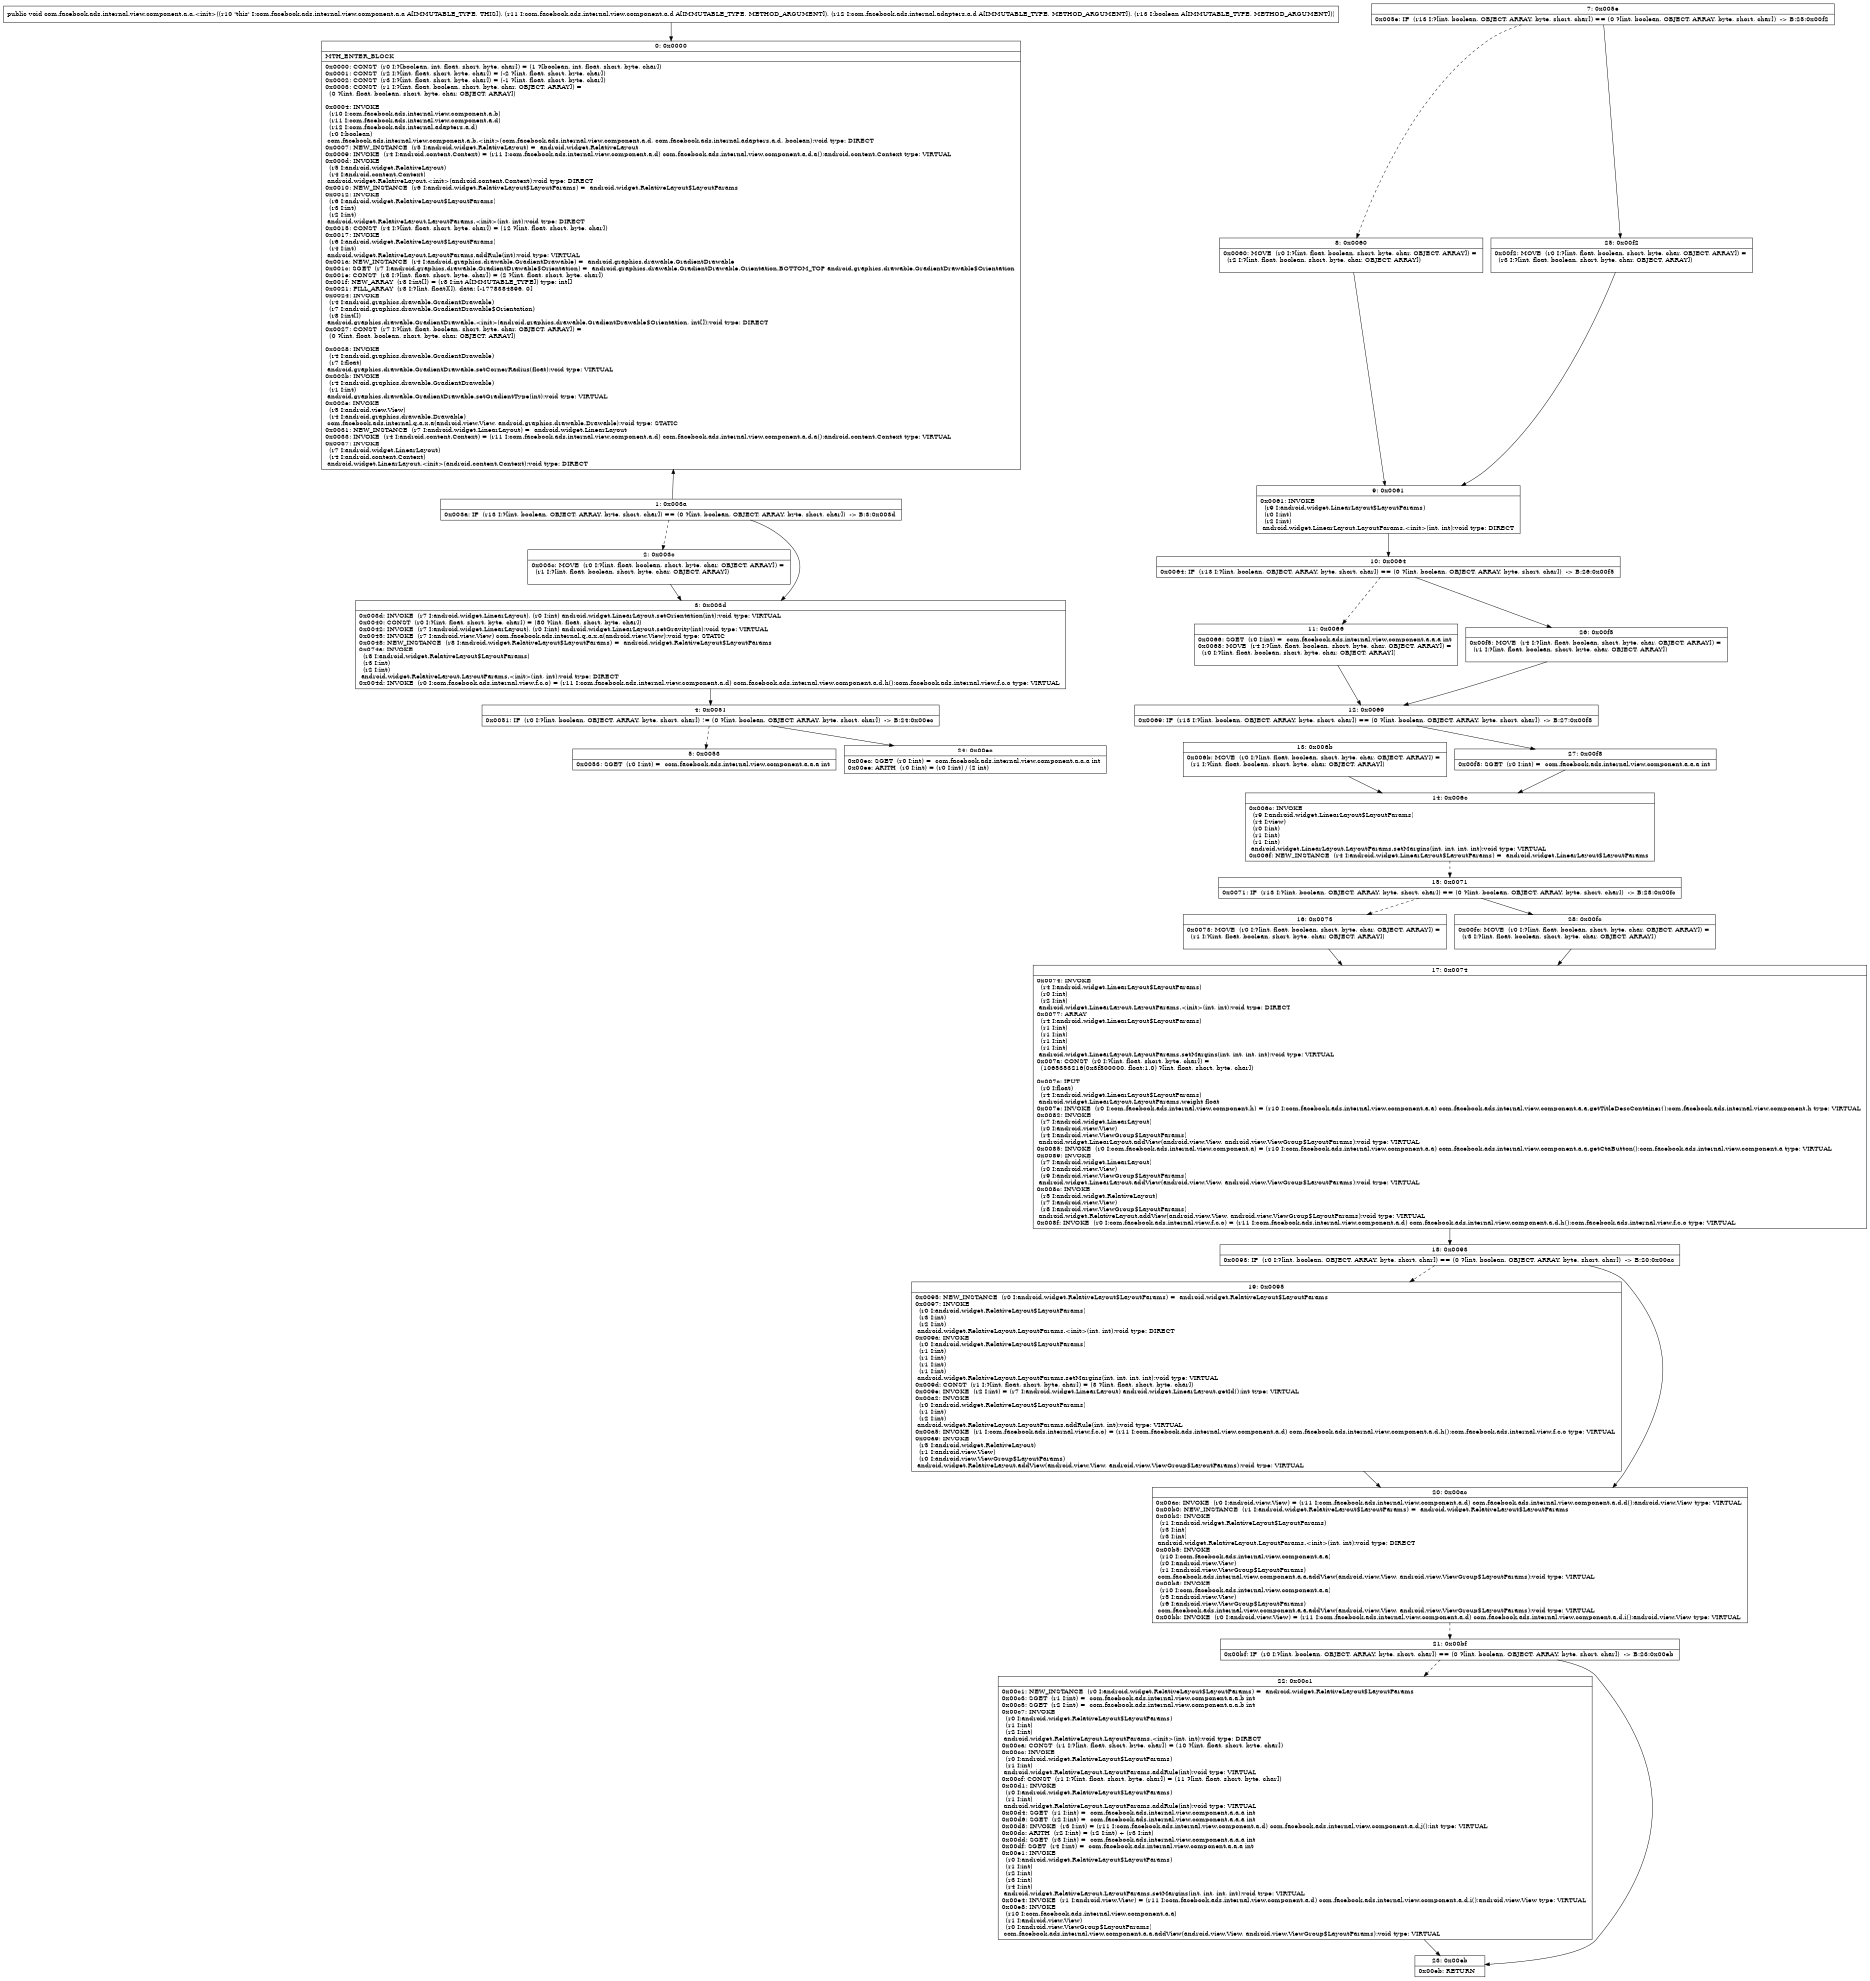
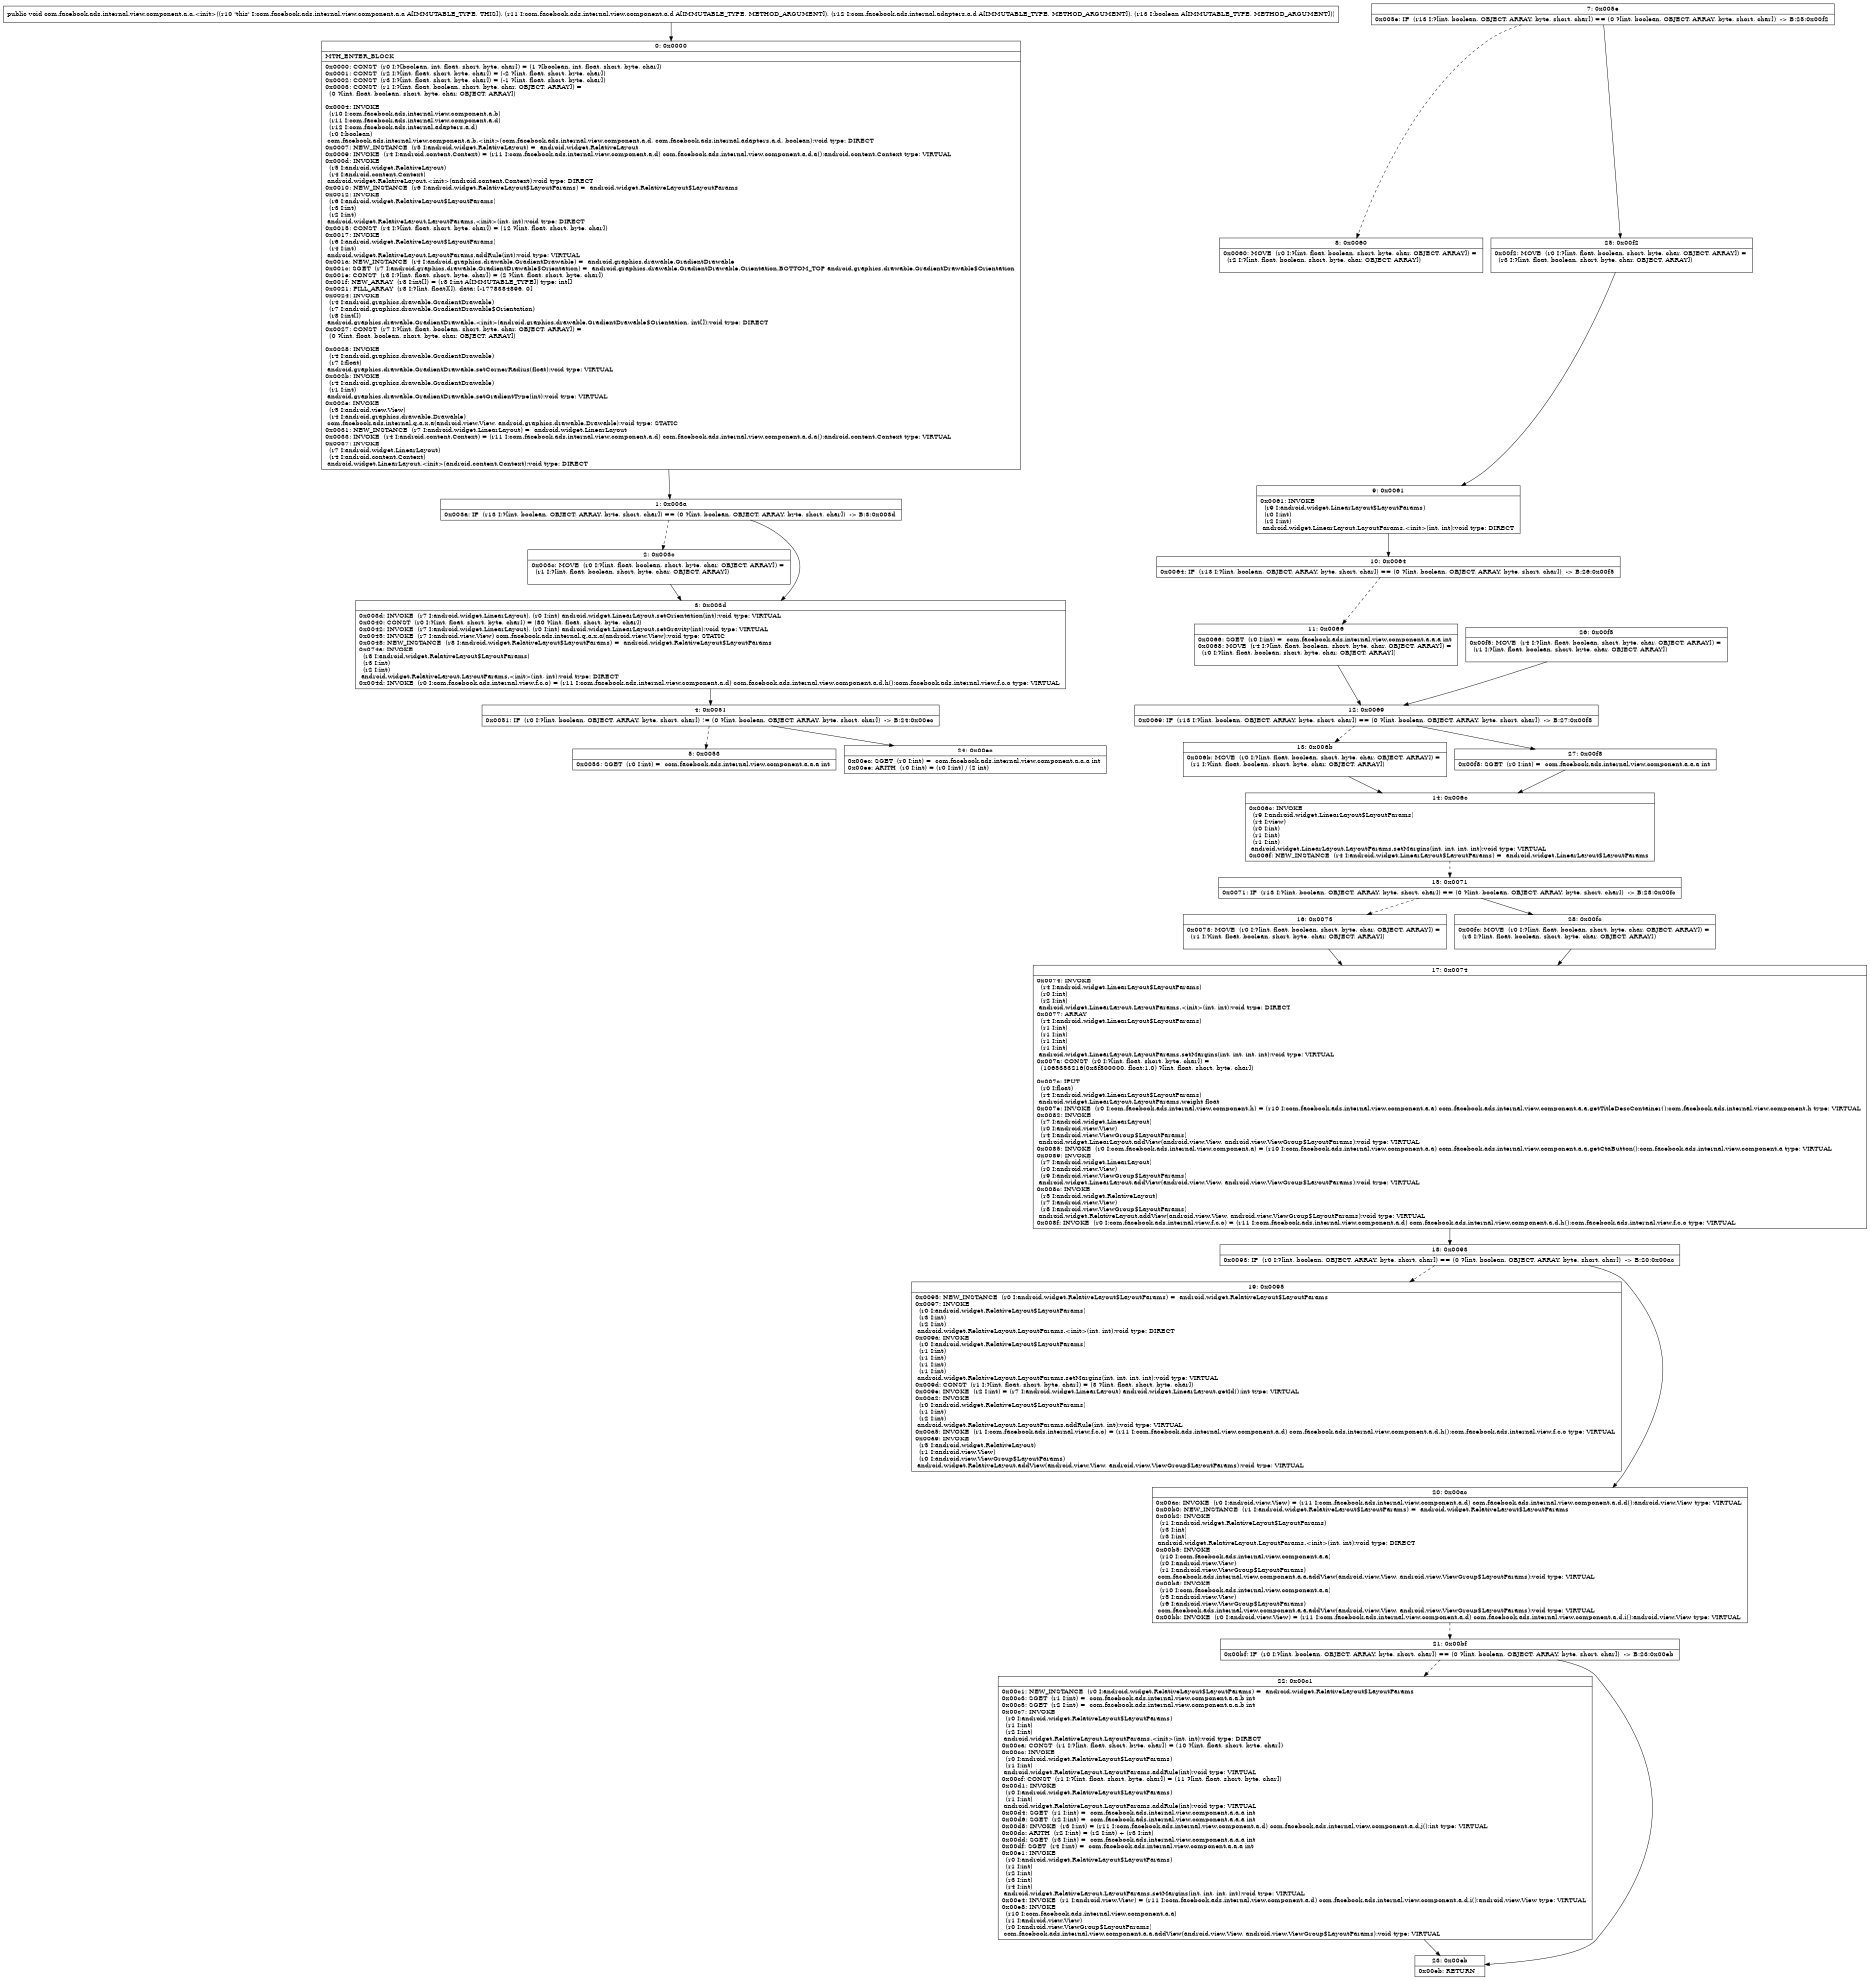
edge "8: 0x0060" -> "9: 0x0061": removed
edge "1: 0x003a" -> "0: 0x0000": reversed
edge "10: 0x0064" -> "26: 0x00f5": removed
edge "12: 0x0069" -> "13: 0x006b": added
edge "19: 0x0095" -> "20: 0x00ac": removed
